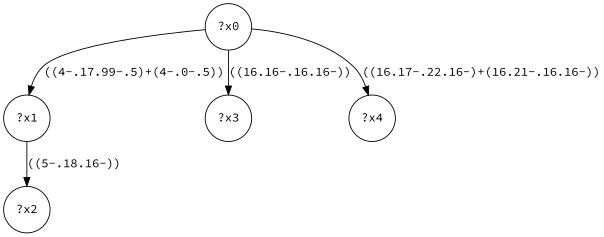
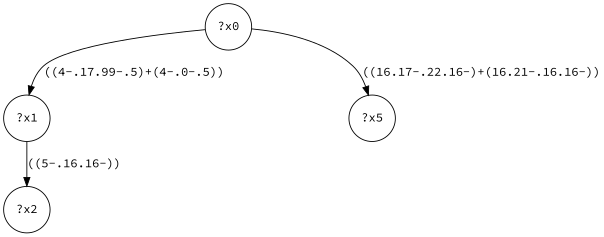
node "?x3": removed
node "?x4": label "?x4" -> "?x5"
edge "?x1" -> "?x2": label "((5-.18.16-))" -> "((5-.16.16-))"
